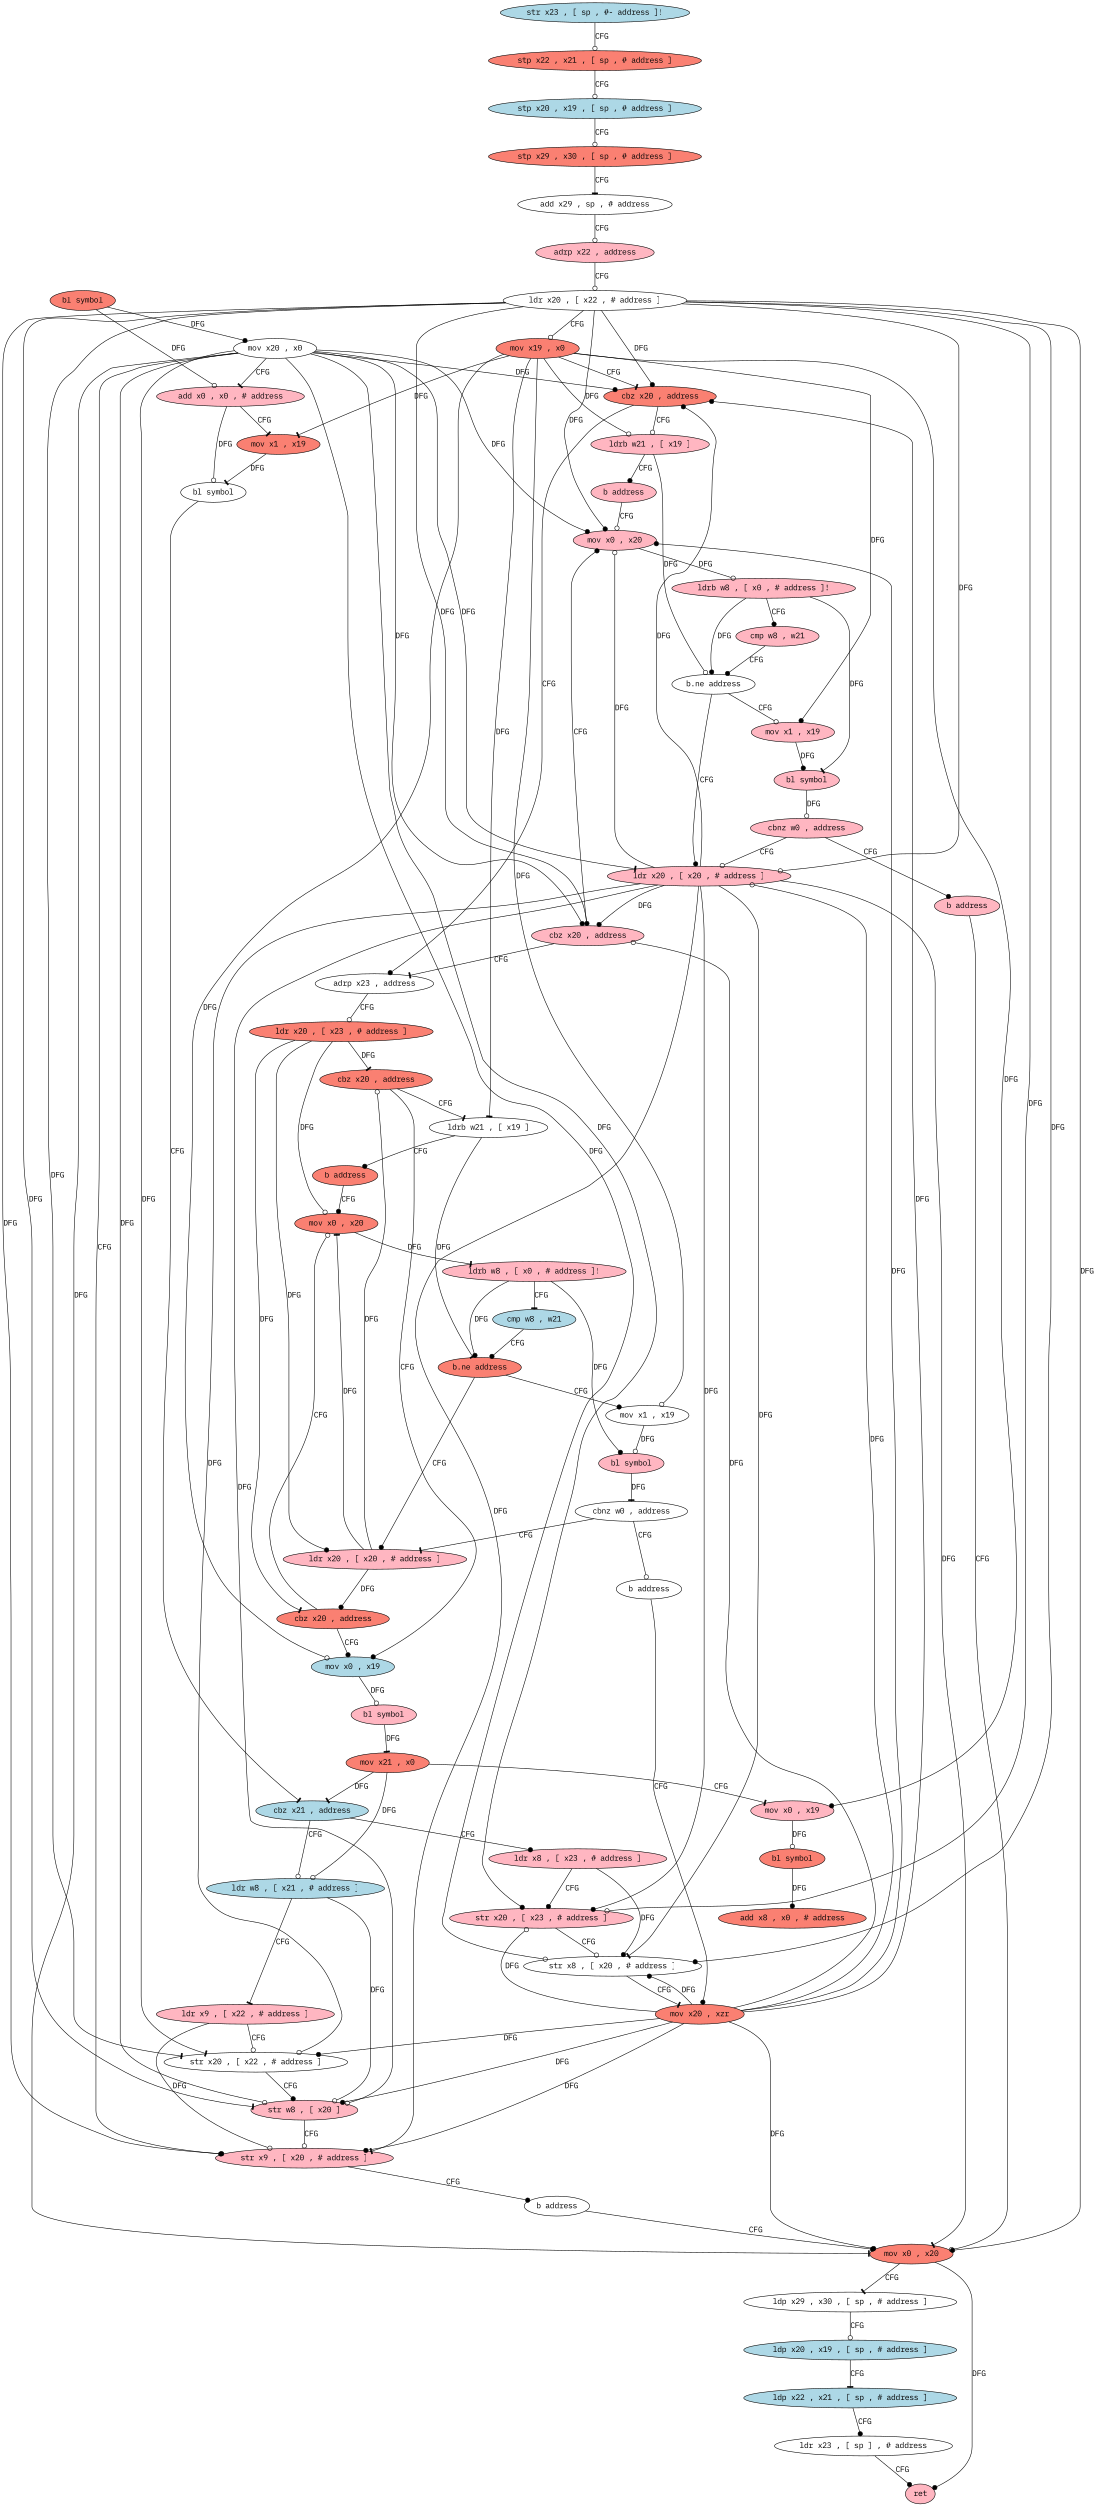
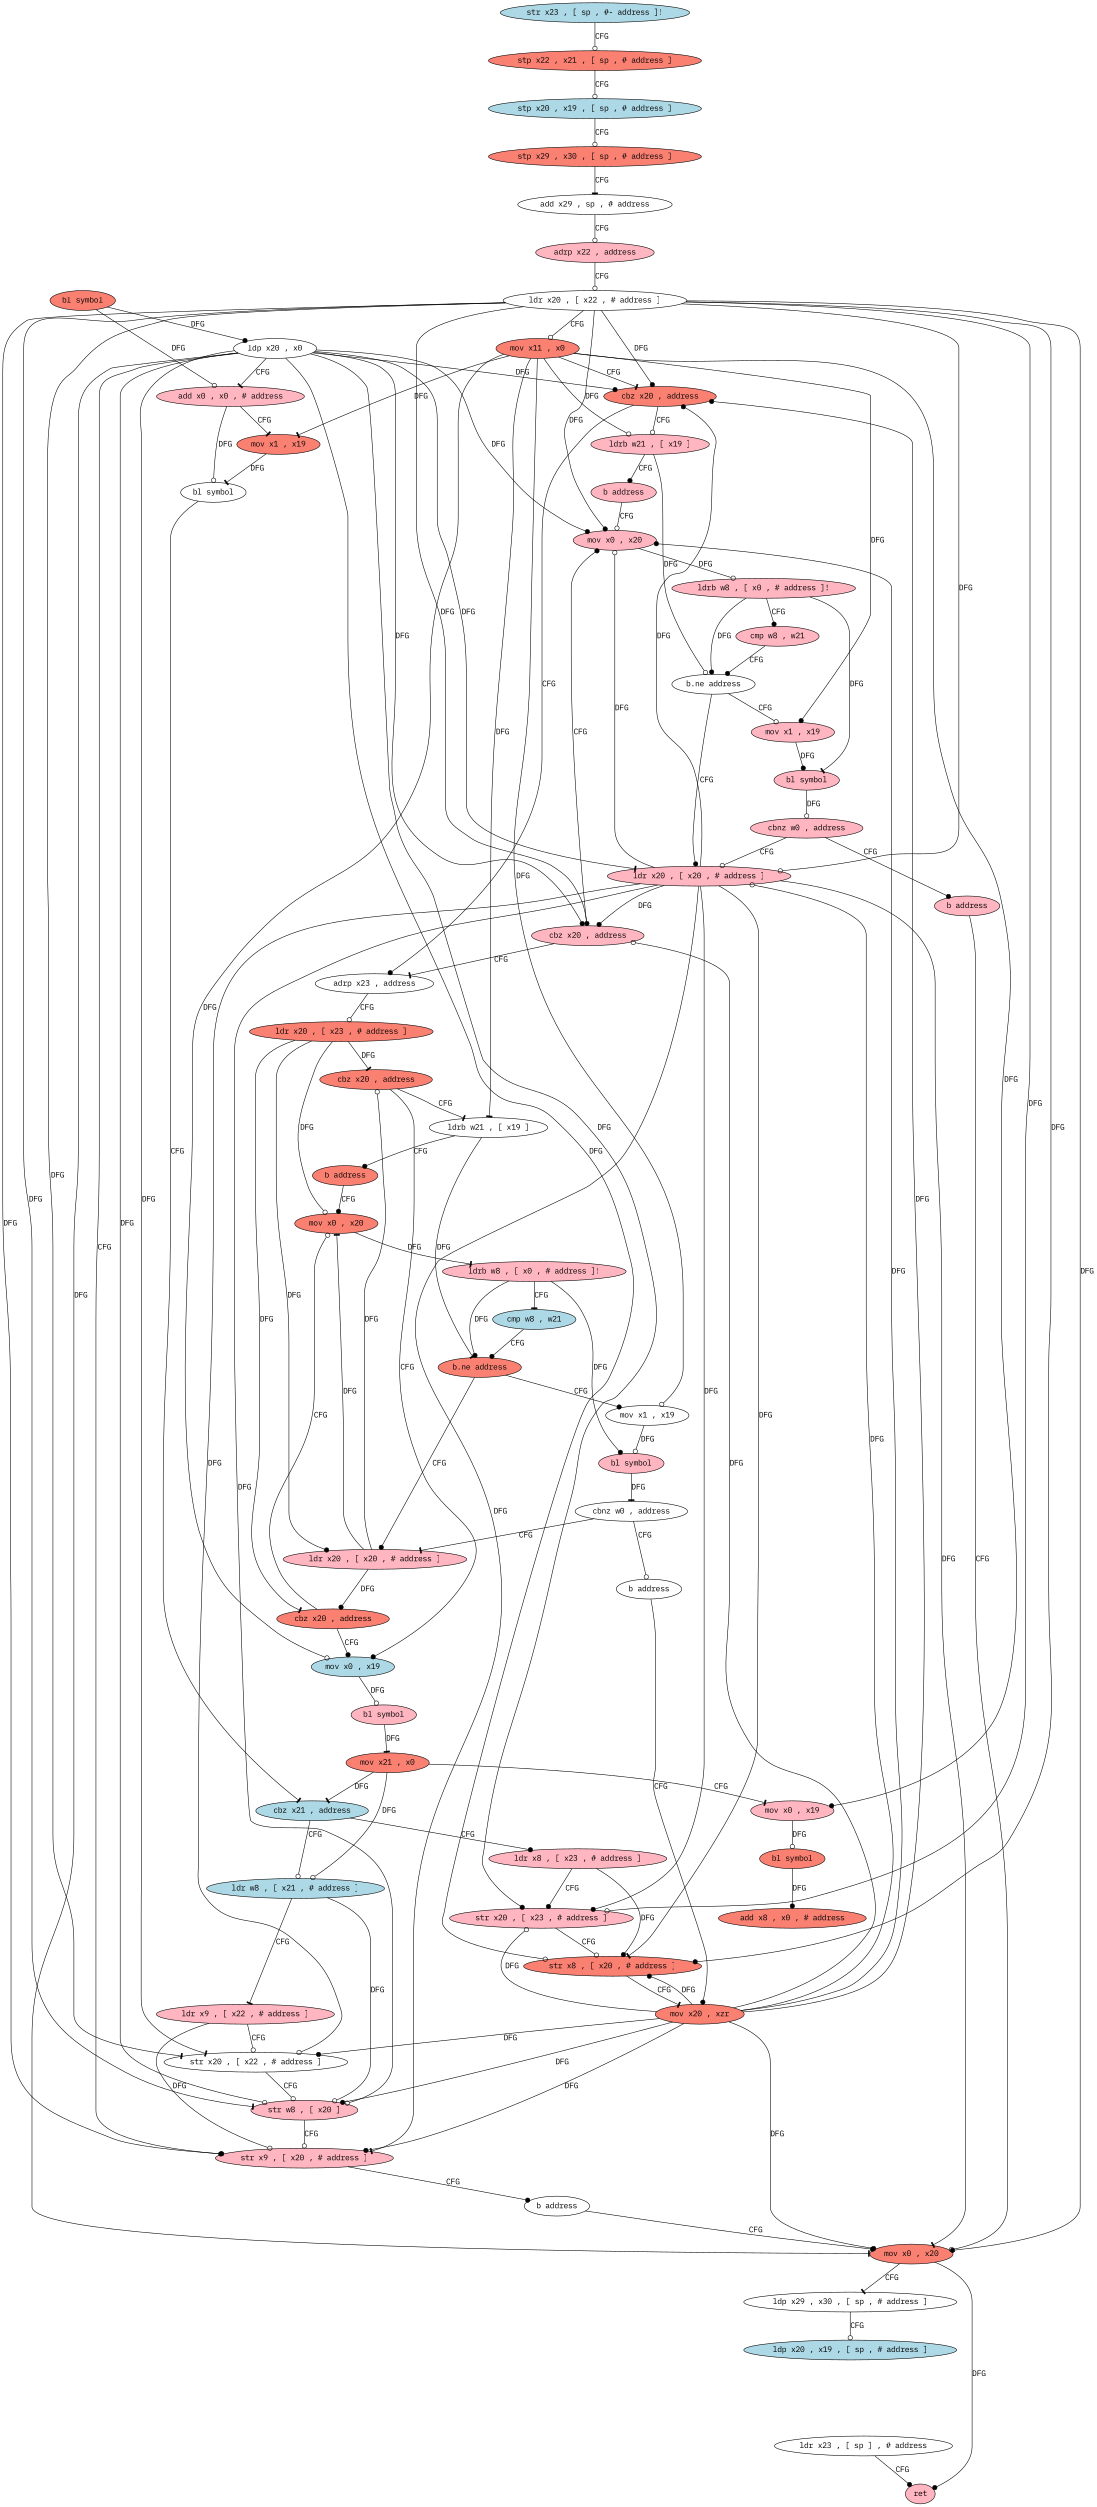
node "mov x20 , x0": label "mov x20 , x0" -> "ldp x20 , x0"
node "mov x19 , x0": label "mov x19 , x0" -> "mov x11 , x0"
node "str x8 , [ x20 , # address ]": fillcolor white -> salmon
edge "str x20 , [ x22 , # address ]" -> "str w8 , [ x20 ]": arrowhead dot -> odot
node "ldp x22 , x21 , [ sp , # address ]": removed
